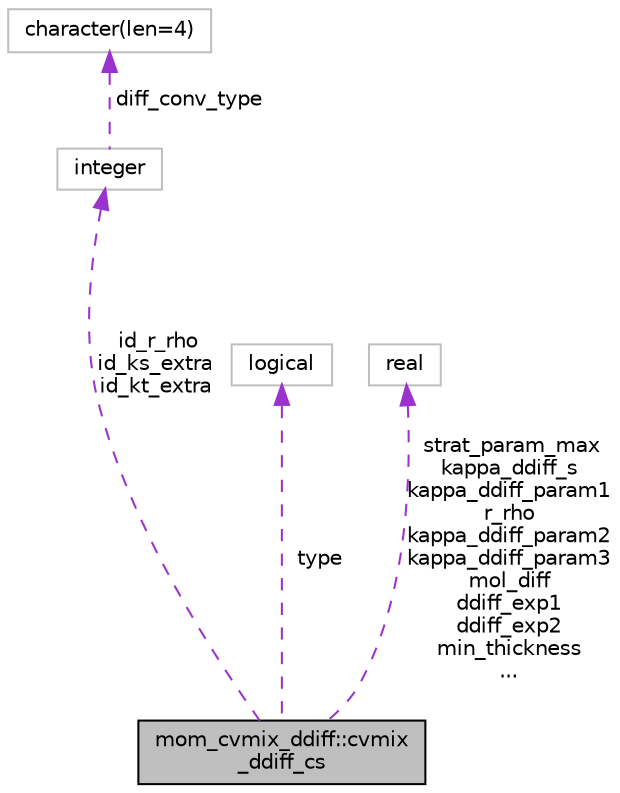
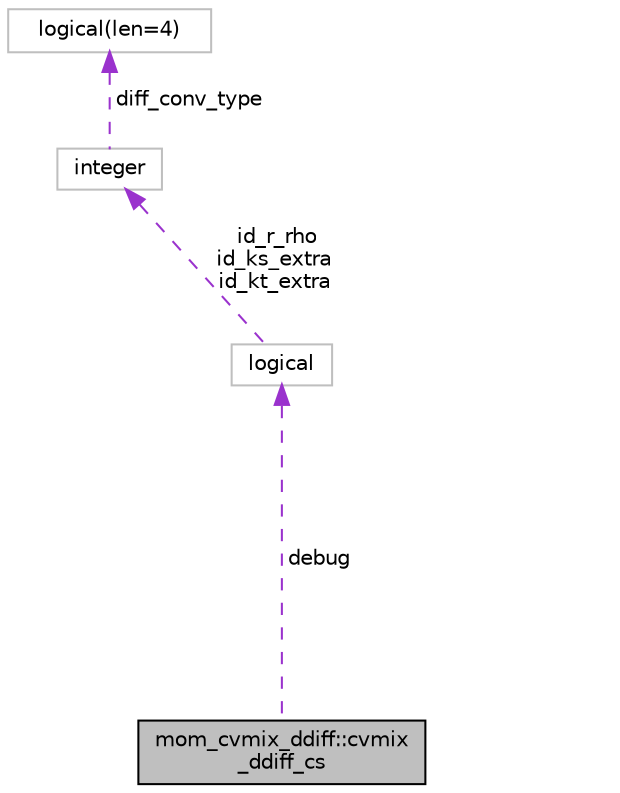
node "character(len=4)": label "character(len=4)" -> "logical(len=4)"
node "real": removed
edge "mom_cvmix_ddiff::cvmix _ddiff_cs" -> "integer": now "logical" -> "integer"
edge "mom_cvmix_ddiff::cvmix _ddiff_cs" -> "logical": label " type" -> " debug"
